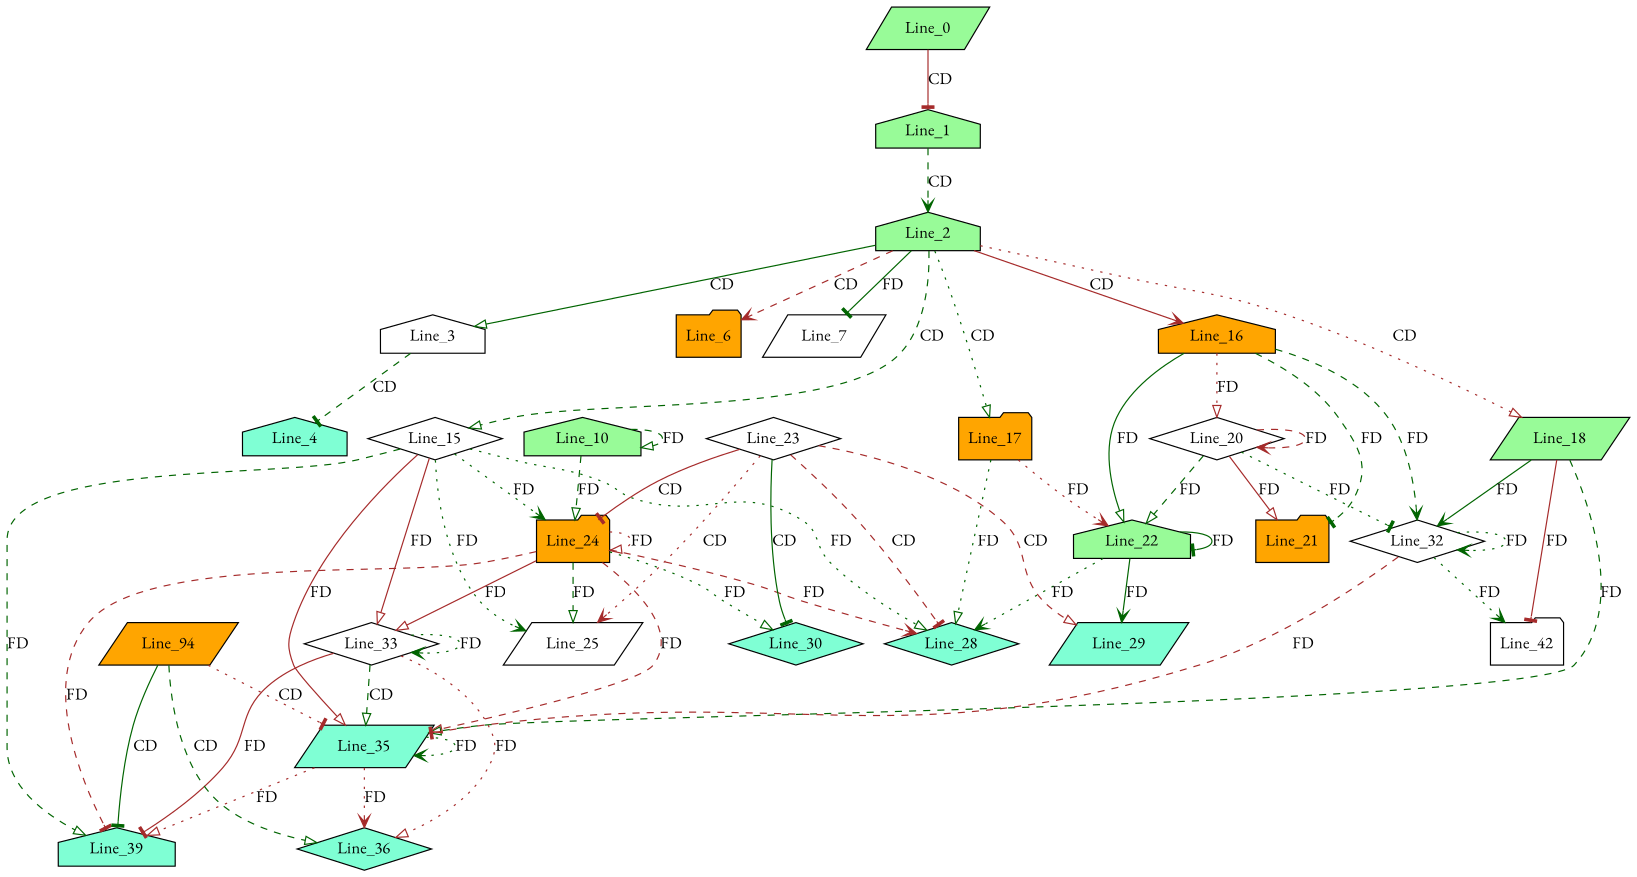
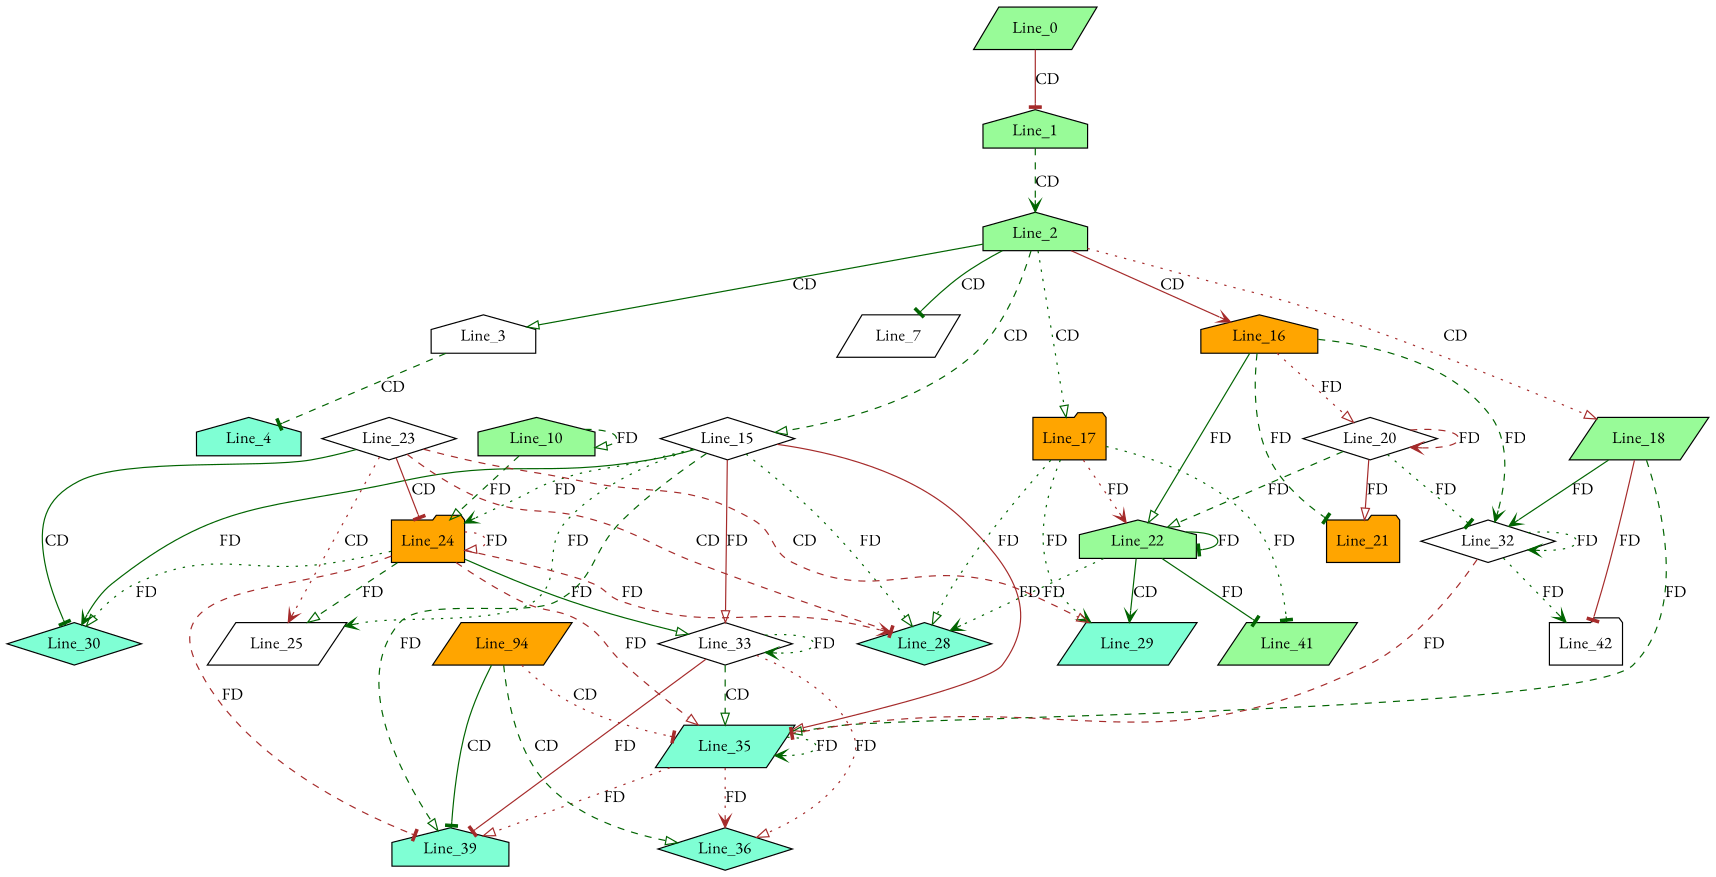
edge "Line_2" -> "Line_7": label "FD" -> "CD"
node "Line_6": removed
edge "Line_15" -> "Line_30": added, label "FD"
edge "Line_17" -> "Line_29": added, label "FD"
edge "Line_22" -> "Line_29": label "FD" -> "CD"
edge "Line_24" -> "Line_33": color brown -> darkgreen
node "Line_41": added
